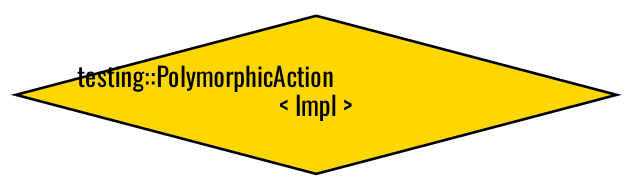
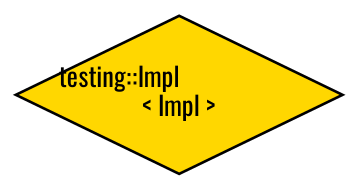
node "testing::PolymorphicAction < Impl >": label "testing::PolymorphicAction < Impl >" -> "testing::Impl < Impl >"
